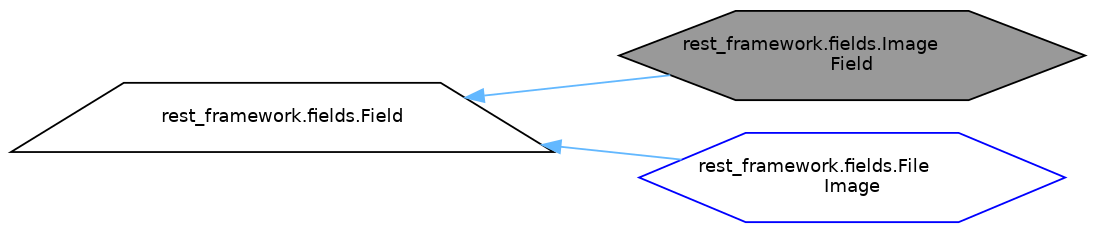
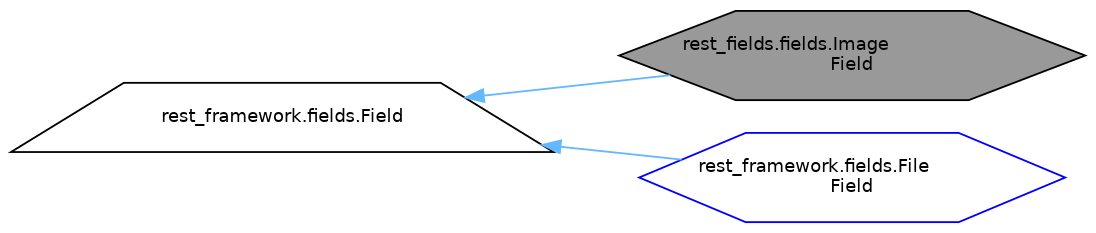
node "rest_framework.fields.Image Field": label "rest_framework.fields.Image Field" -> "rest_fields.fields.Image Field"
node "rest_framework.fields.File Image": label "rest_framework.fields.File Image" -> "rest_framework.fields.File Field"
